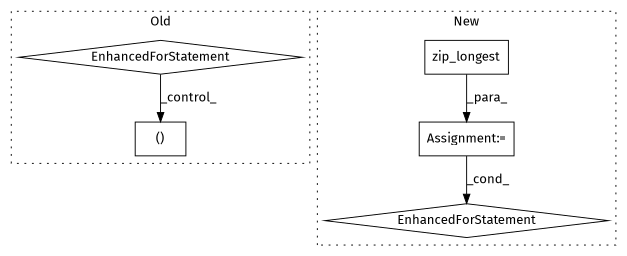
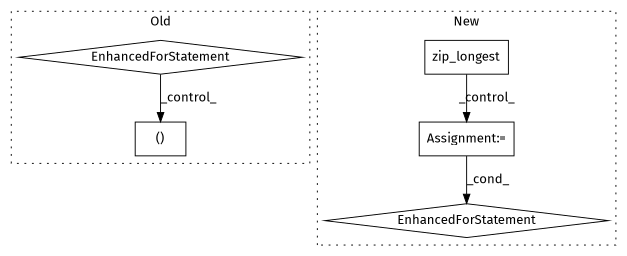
edge "zip_longest" -> "Assignment:=": label "_para_" -> "_control_"
